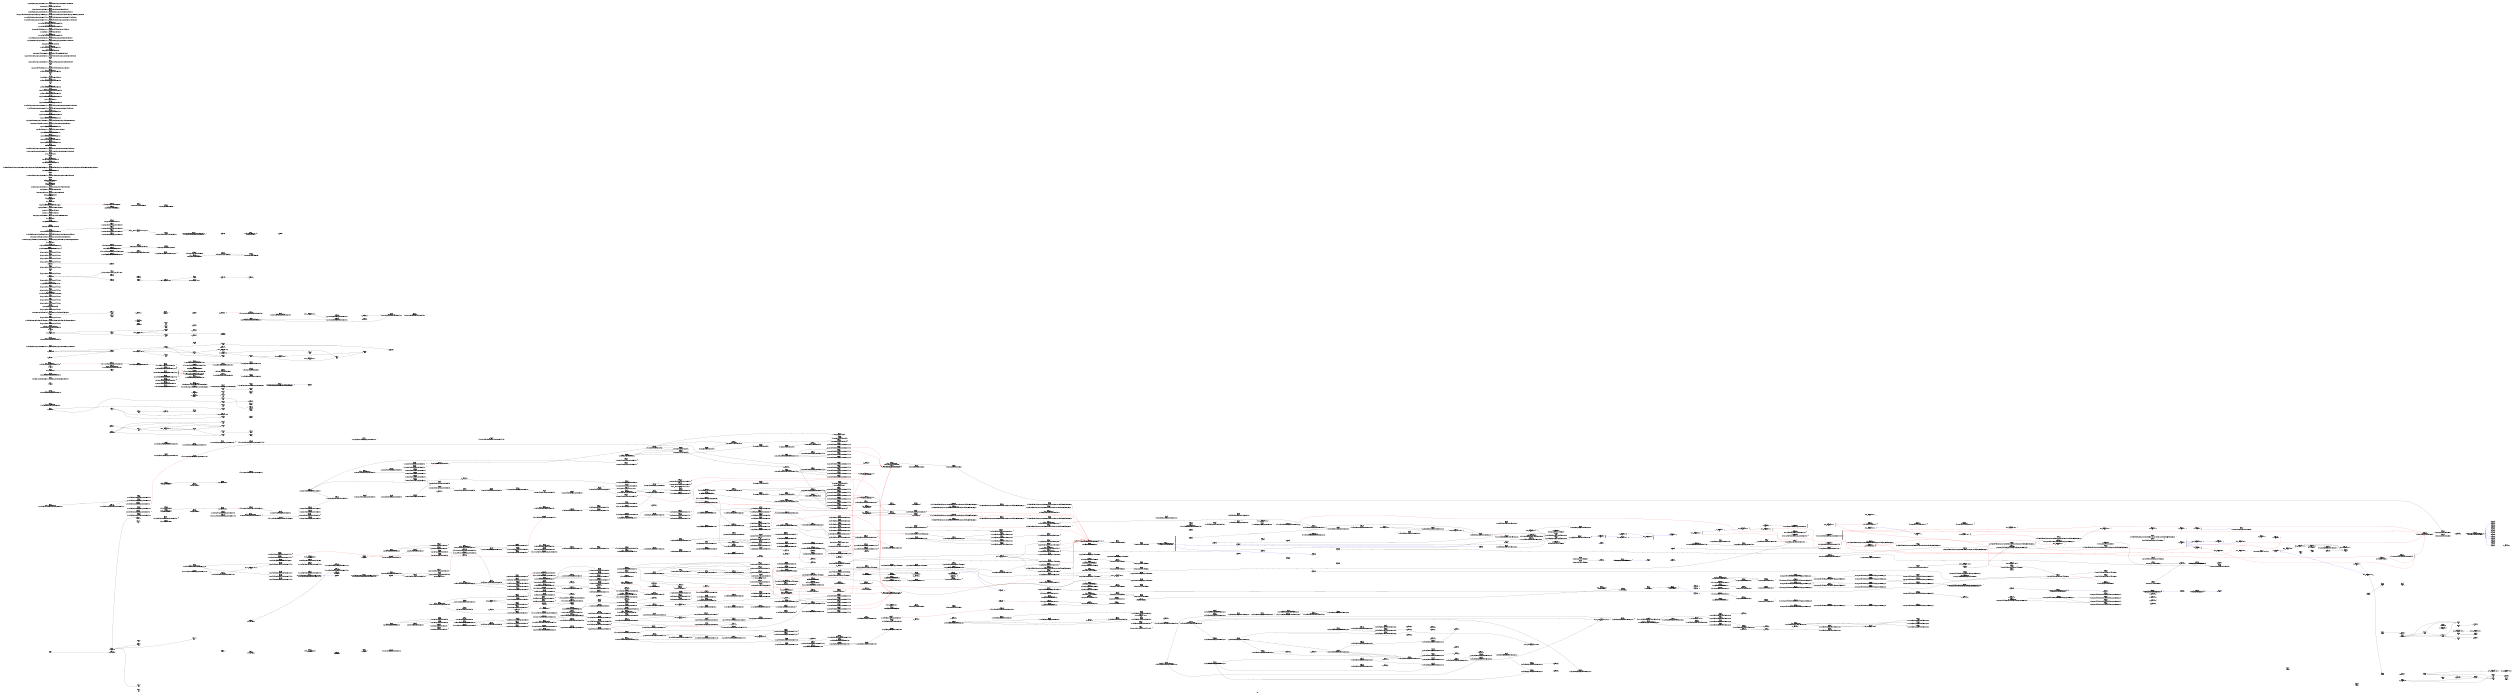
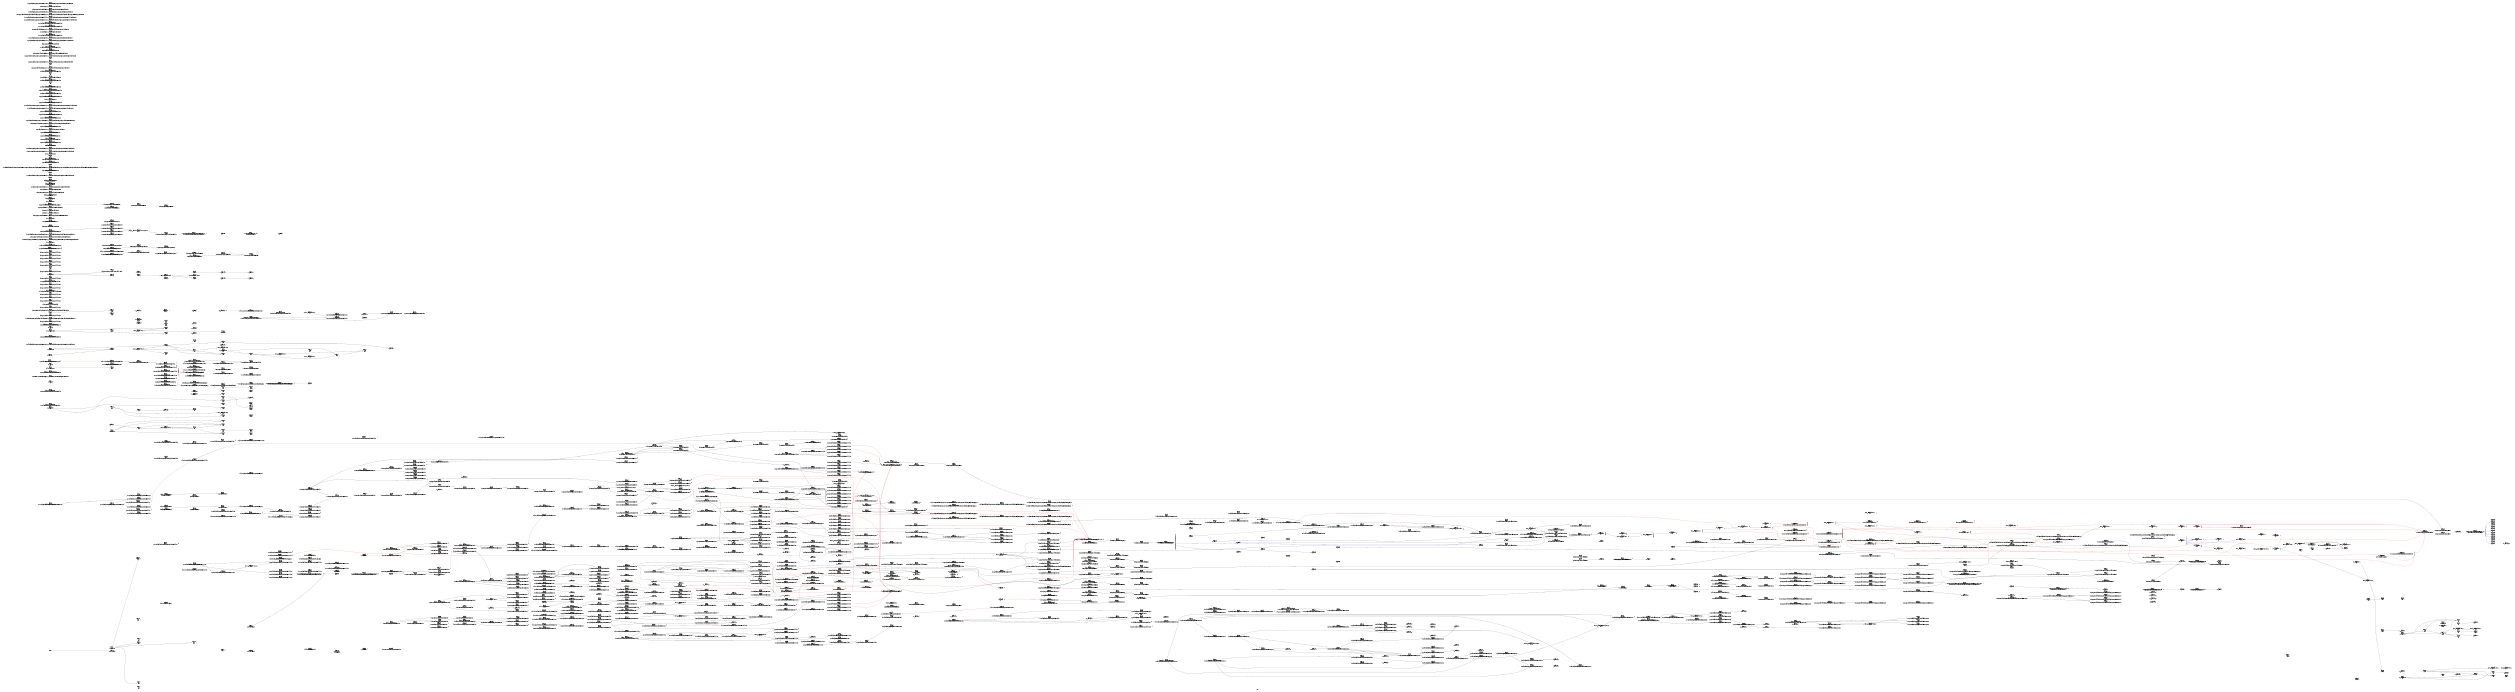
node "NodeID: 375": added
